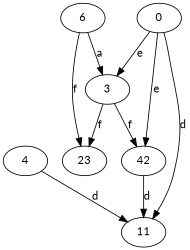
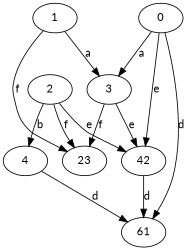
node "6": label "6" -> "1"
edge "0" -> "3": label "e" -> "a"
node "2": added
edge "3" -> "42": label "f" -> "e"
node "11": label "11" -> "61"
